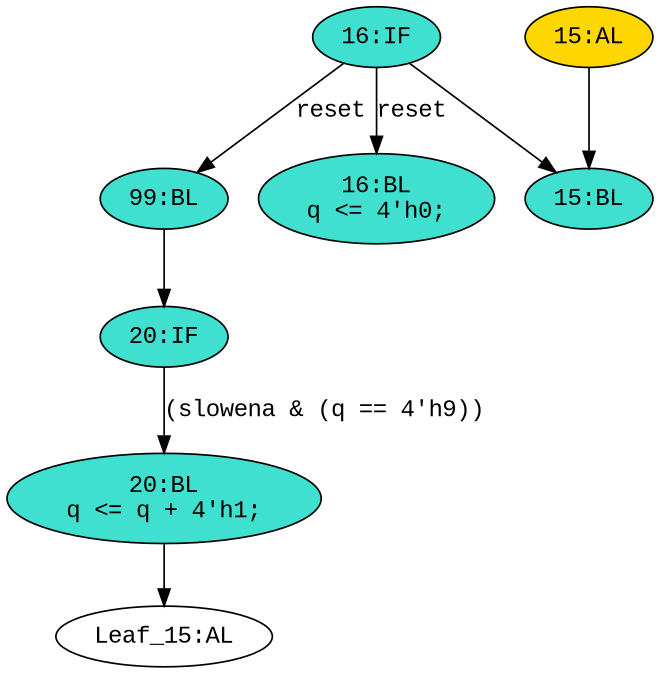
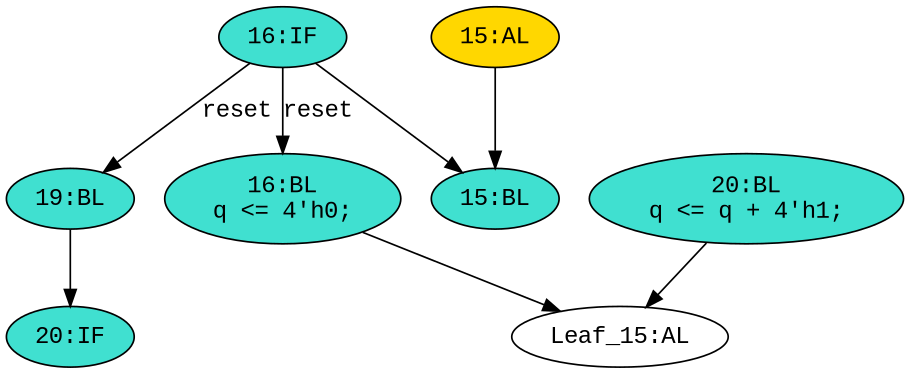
node "99:BL": label "99:BL" -> "19:BL"
edge "16:BL q <= 4'h0;" -> "Leaf_15:AL": added
edge "20:IF" -> "20:BL q <= q + 4'h1;": removed, label "(slowena & (q == 4'h9))"
